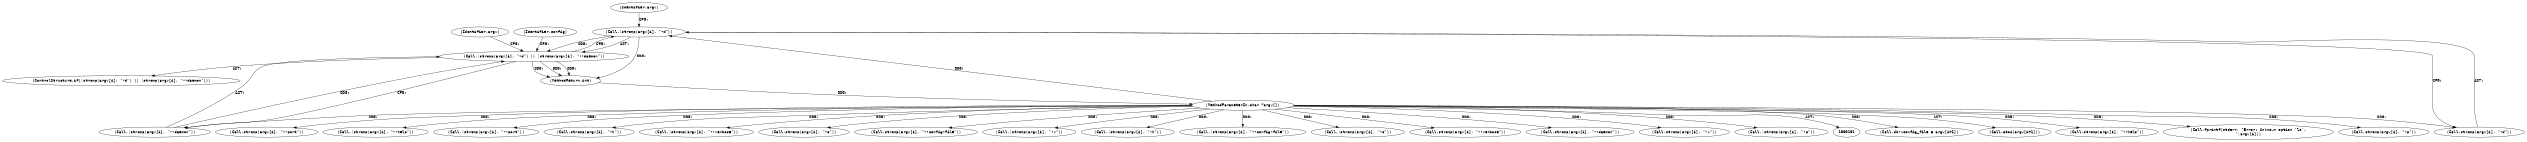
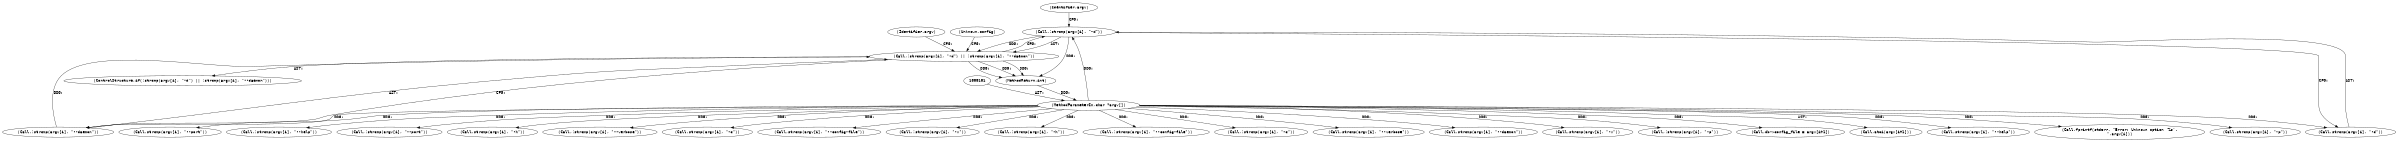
node "(Identifier,config)": label "(Identifier,config)" -> "(Unknown,config)"
edge "(MethodParameterIn,char *argv[])" -> "1000101": reversed
